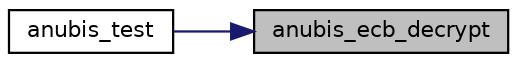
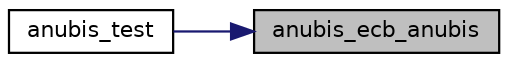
node "anubis_ecb_decrypt": label "anubis_ecb_decrypt" -> "anubis_ecb_anubis"
